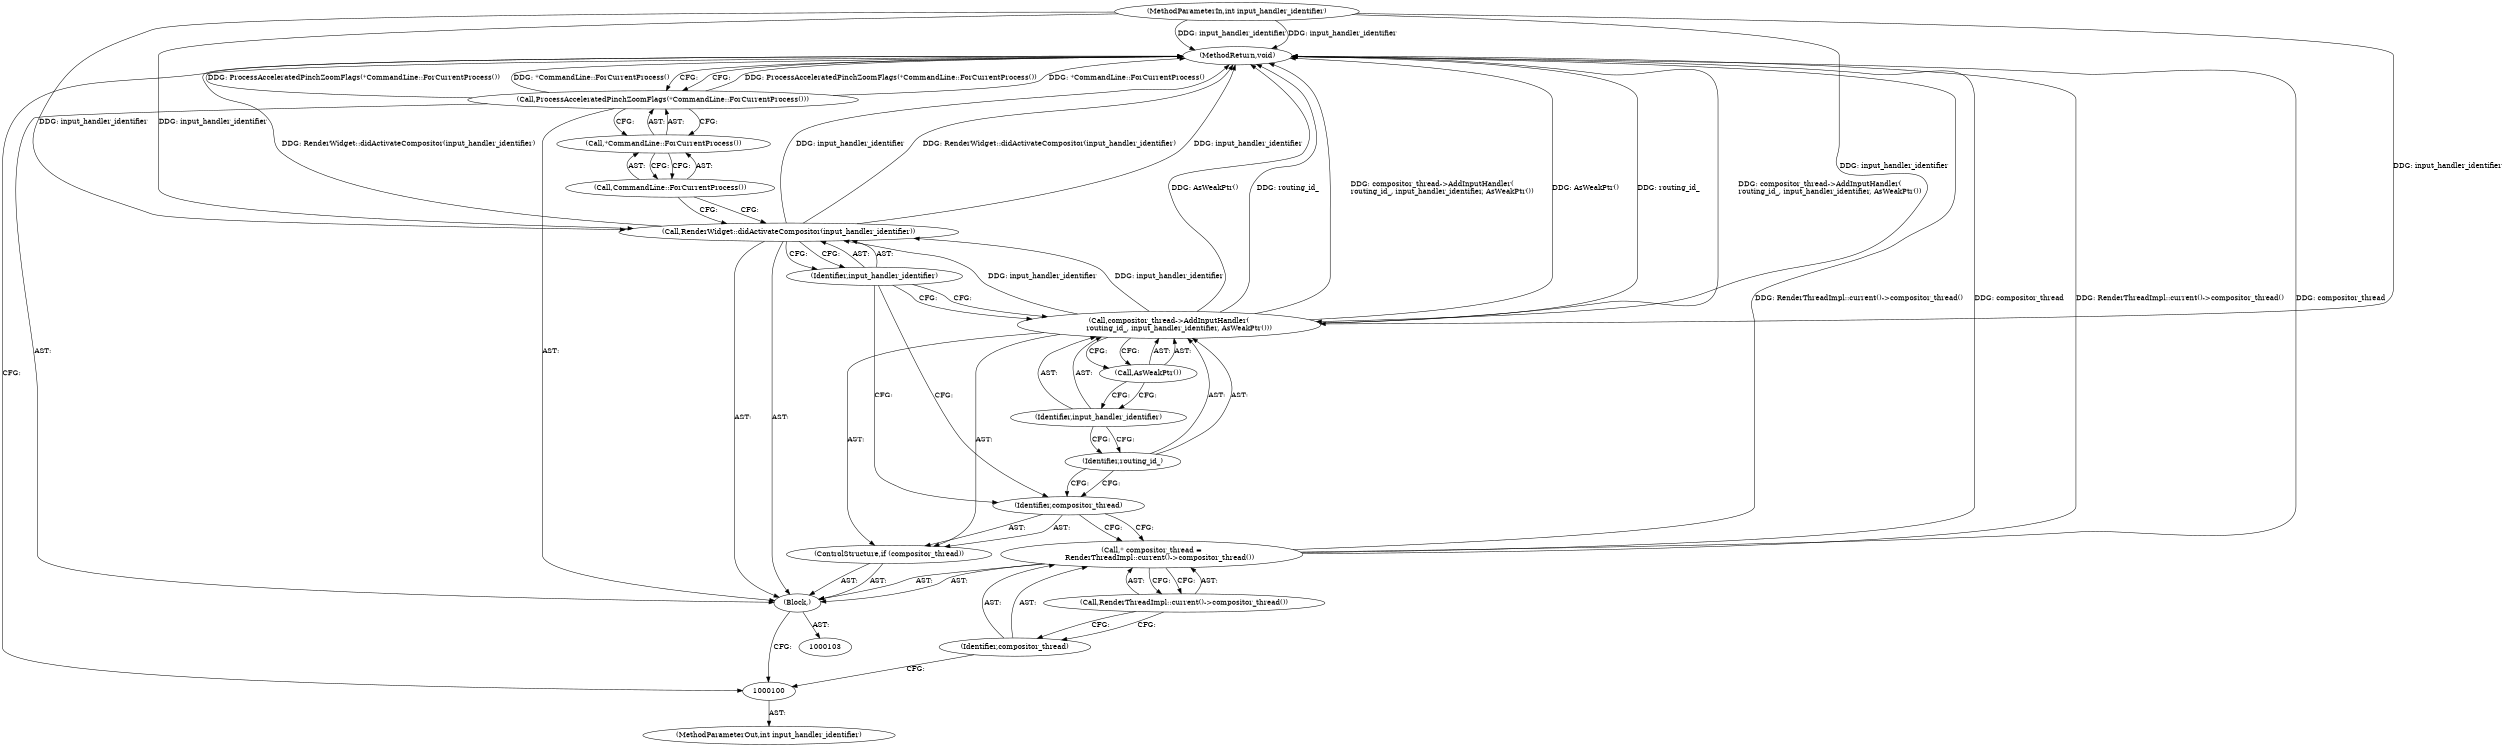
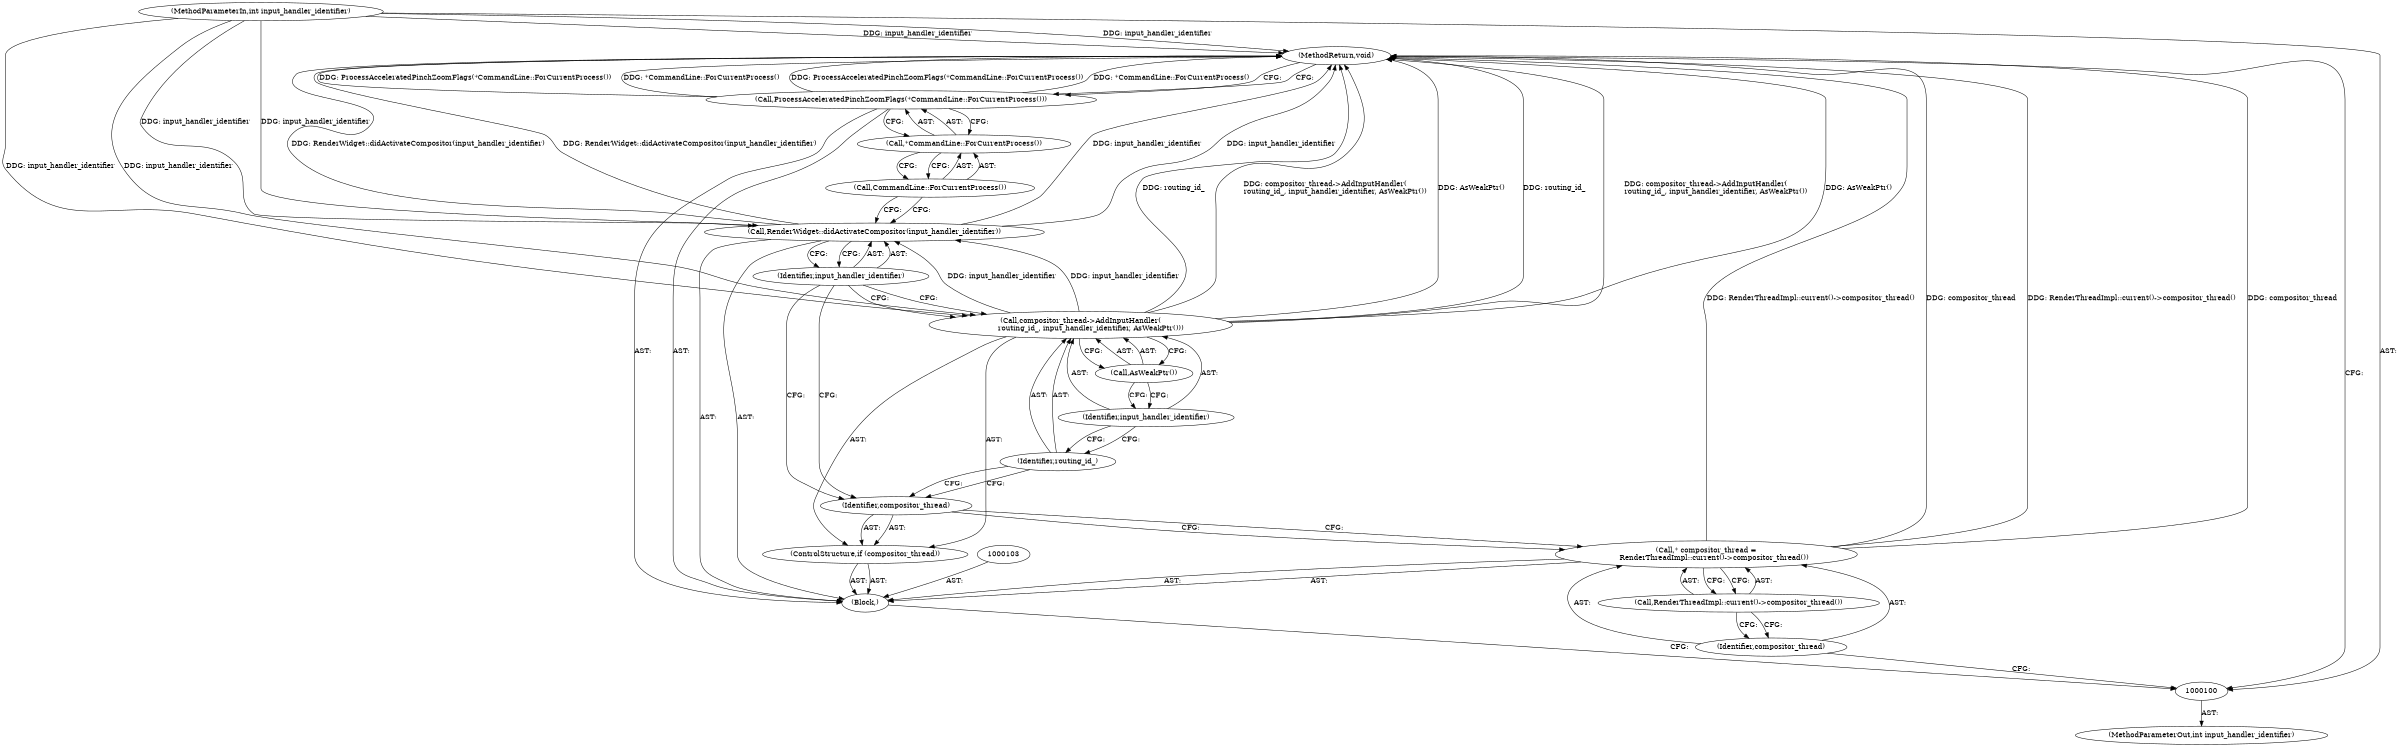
edge "(MethodParameterIn,int input_handler_identifier)" -> "1000100": added, label "AST:"
edge "(Block,)" -> "1000103": reversed
